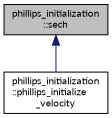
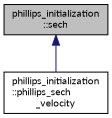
node "phillips_initialization ::phillips_initialize _velocity": label "phillips_initialization ::phillips_initialize _velocity" -> "phillips_initialization ::phillips_sech _velocity"
